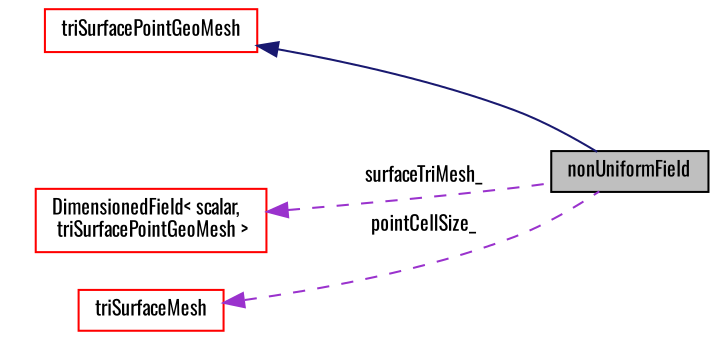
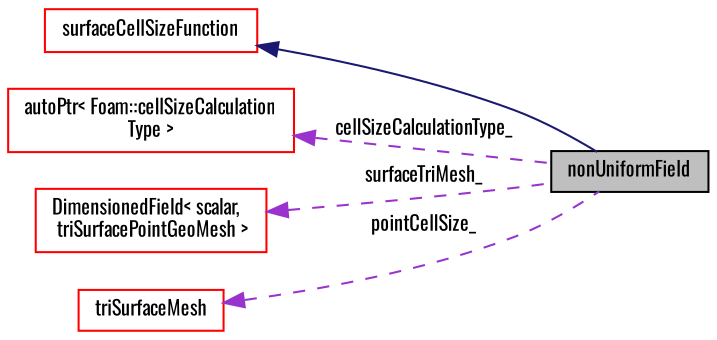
node "triSurfacePointGeoMesh": label "triSurfacePointGeoMesh" -> "surfaceCellSizeFunction"
node "autoPtr< Foam::cellSizeCalculation Type >": added
